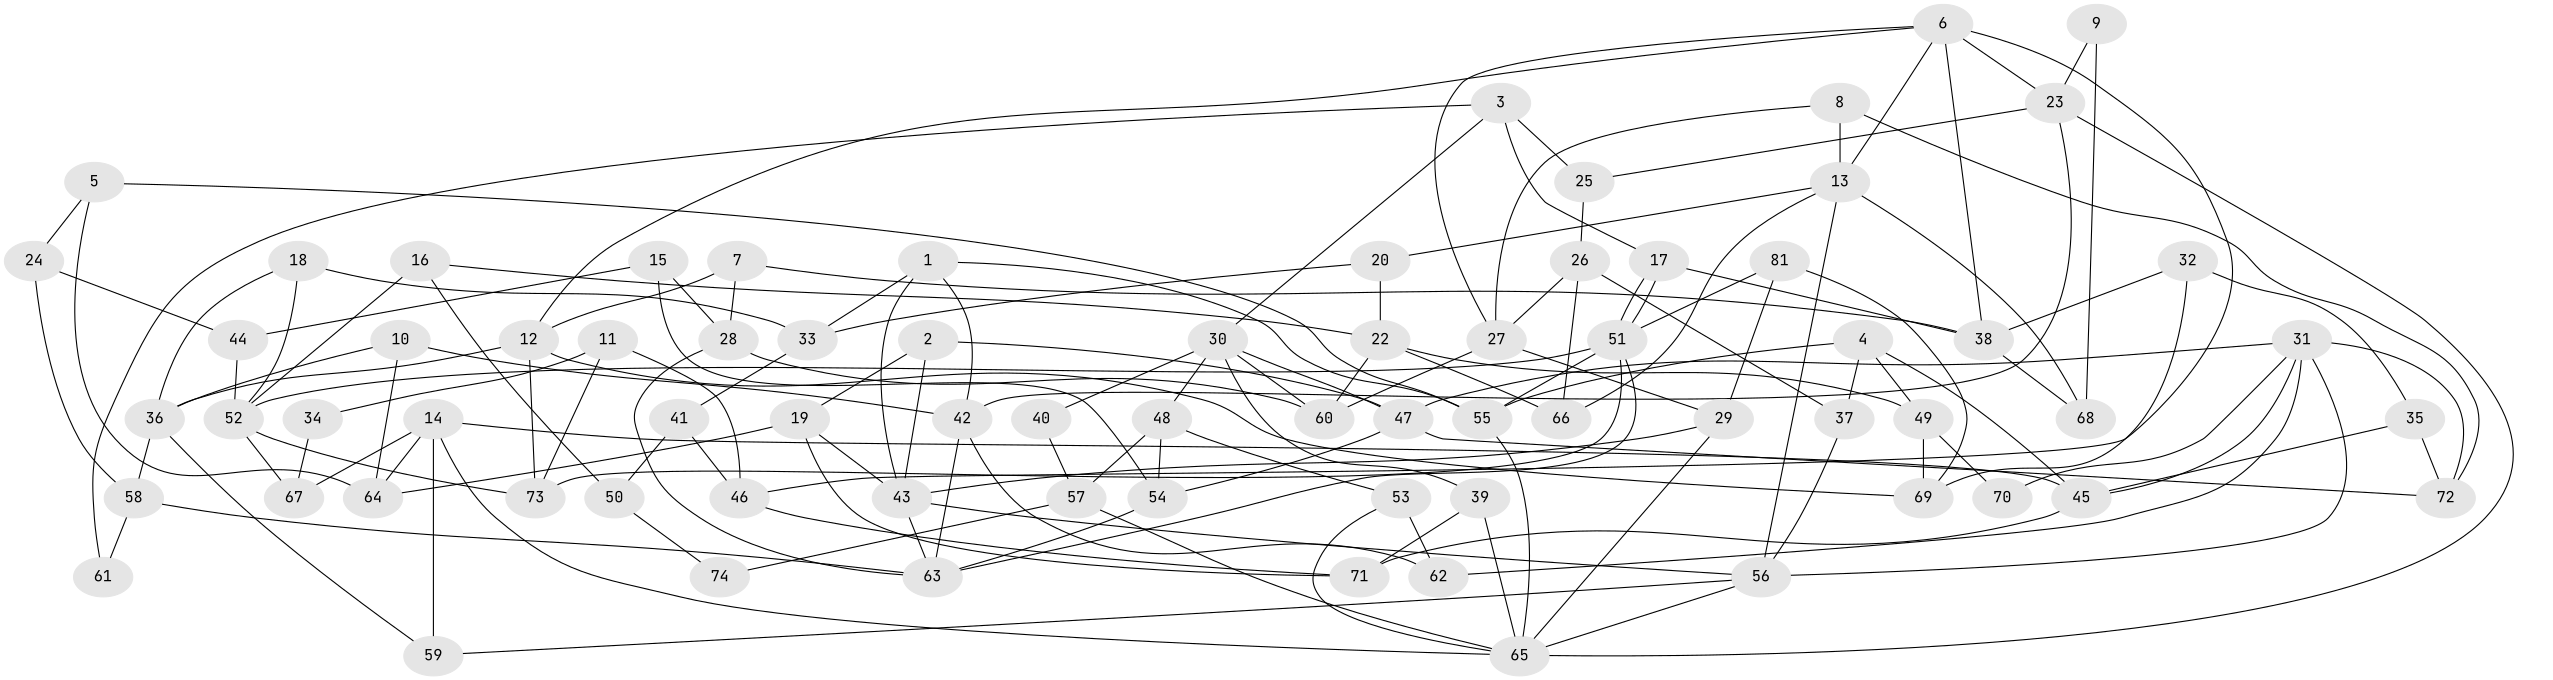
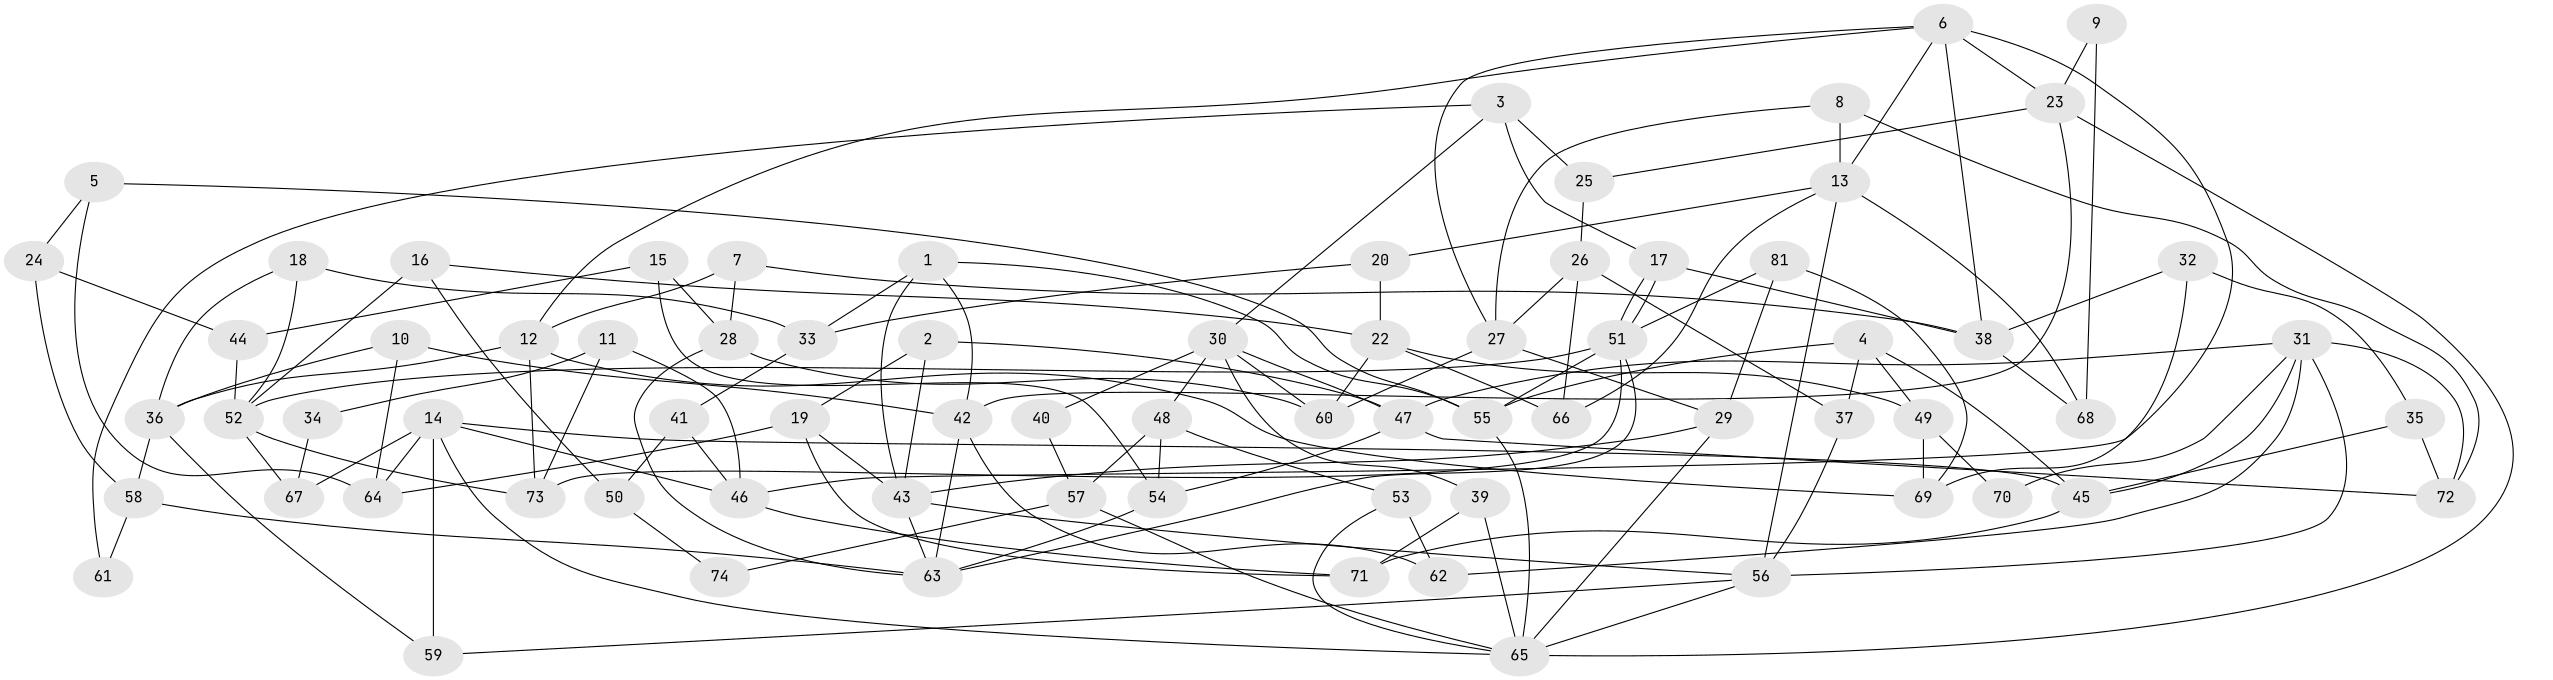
edge "14" -- "46": added
